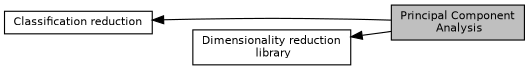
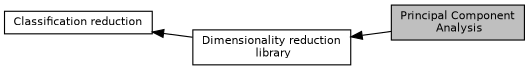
edge "Principal Component Analysis" -> "Classification reduction": now "Dimensionality reduction library" -> "Classification reduction"
